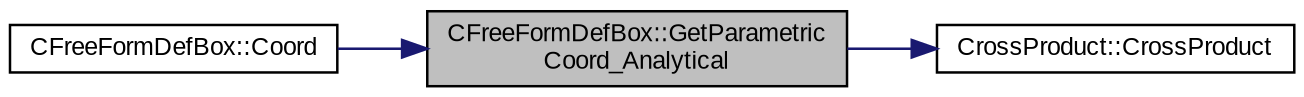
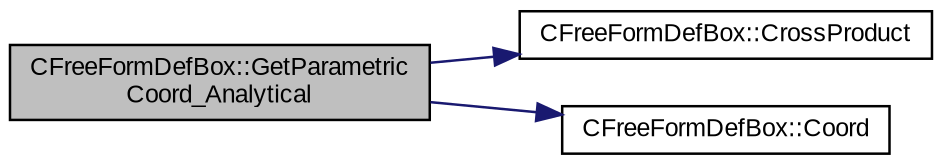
edge "CFreeFormDefBox::Coord" -> "CFreeFormDefBox::GetParametric Coord_Analytical": reversed
node "CrossProduct::CrossProduct": label "CrossProduct::CrossProduct" -> "CFreeFormDefBox::CrossProduct"
